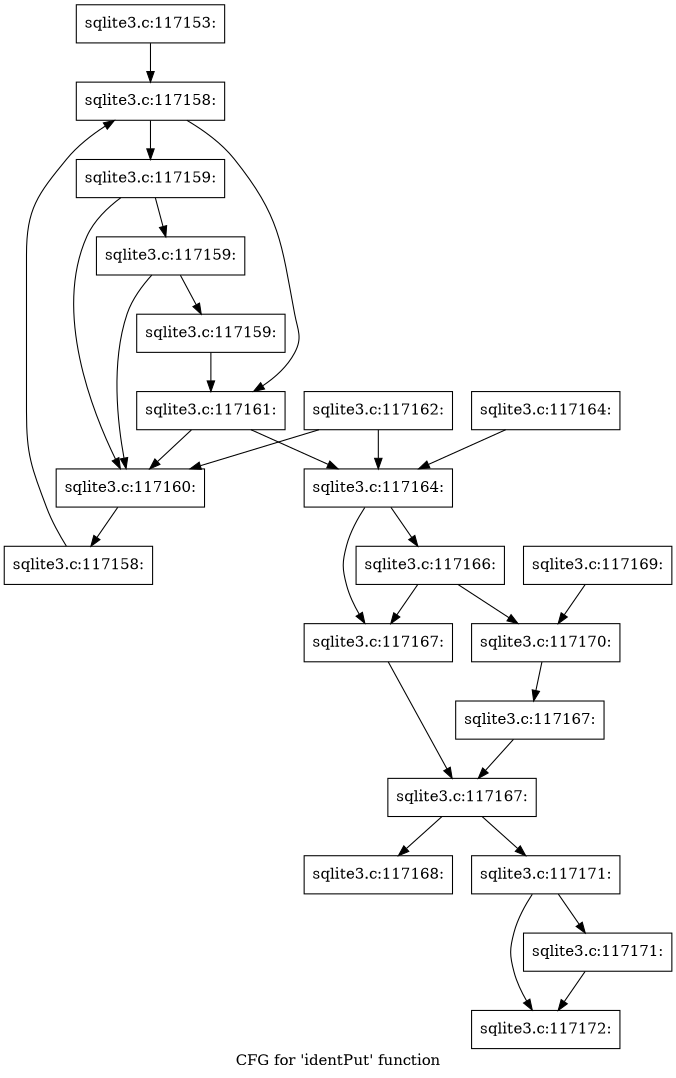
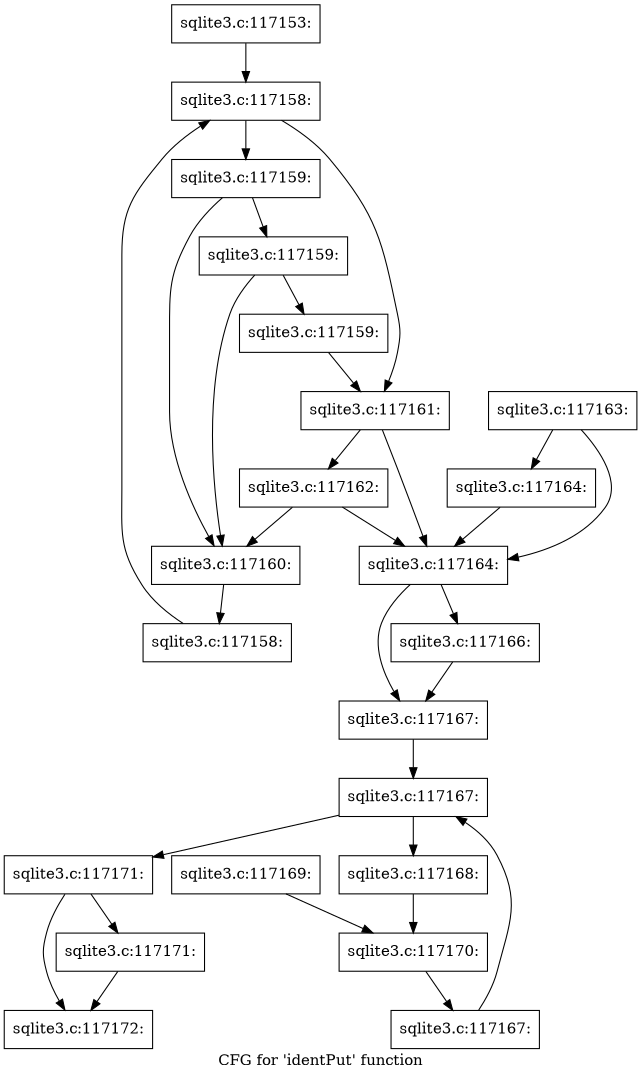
node "sqlite3.c:117163:": added
edge "sqlite3.c:117161:" -> "sqlite3.c:117160:": now "sqlite3.c:117161:" -> "sqlite3.c:117162:"
edge "sqlite3.c:117166:" -> "sqlite3.c:117170:": now "sqlite3.c:117168:" -> "sqlite3.c:117170:"
